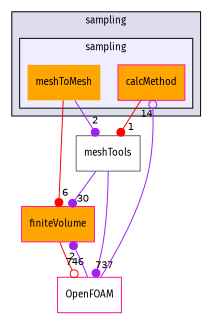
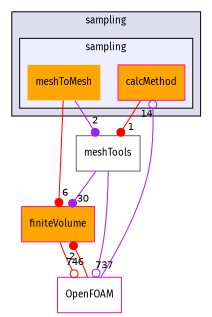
edge "meshTools" -> "OpenFOAM": arrowhead dot -> odot
edge "OpenFOAM" -> "finiteVolume": color purple -> red
